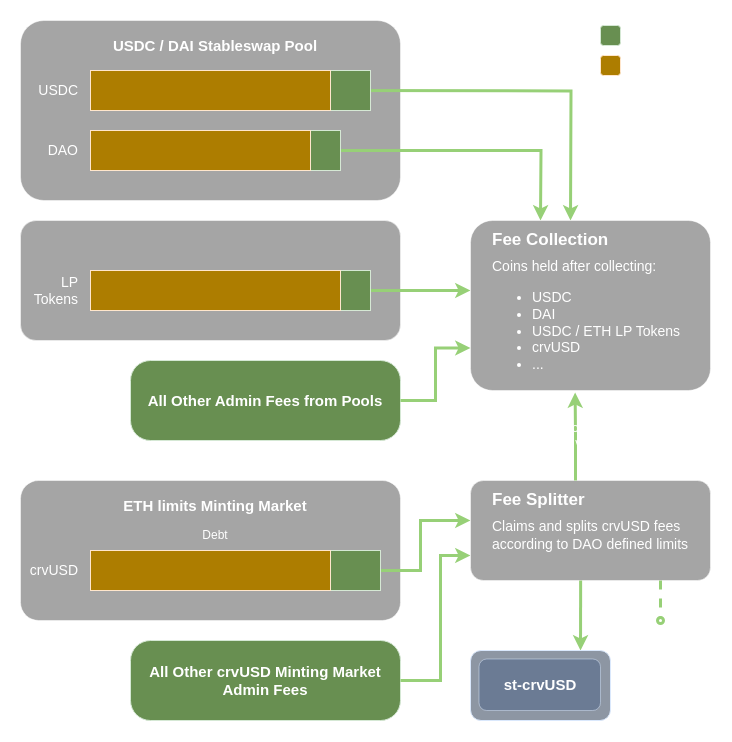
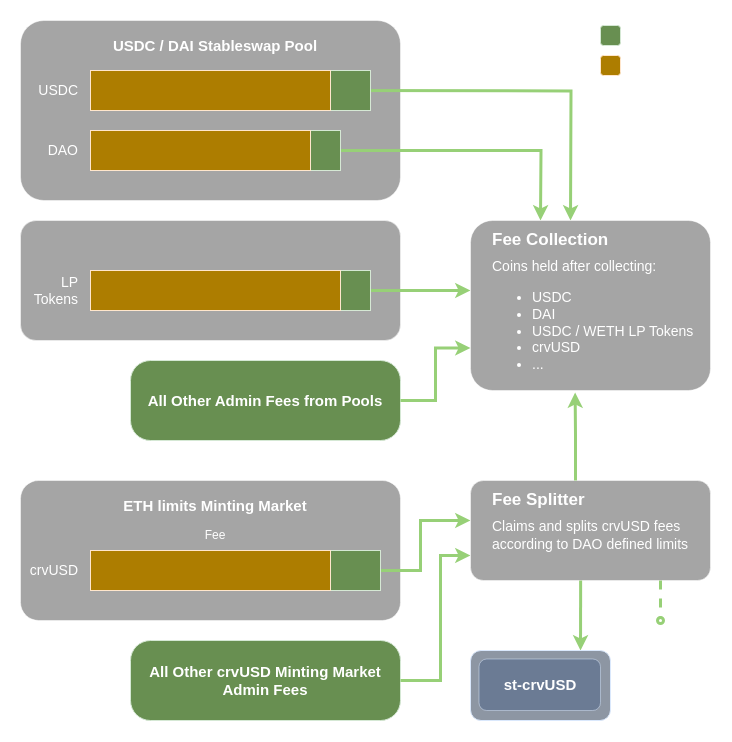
node "Coins held after collecting: USDC DAI USDC / ETH LP Tokens crvUSD ...": label "Coins held after collecting: USDC DAI USDC / ETH LP Tokens crvUSD ..." -> "Coins held after collecting: USDC DAI USDC / WETH LP Tokens crvUSD ..."
node "Most fees still flow to veCRV holders": moved (616, 436) -> (636, 436)
node "Debt": label "Debt" -> "Fee"
